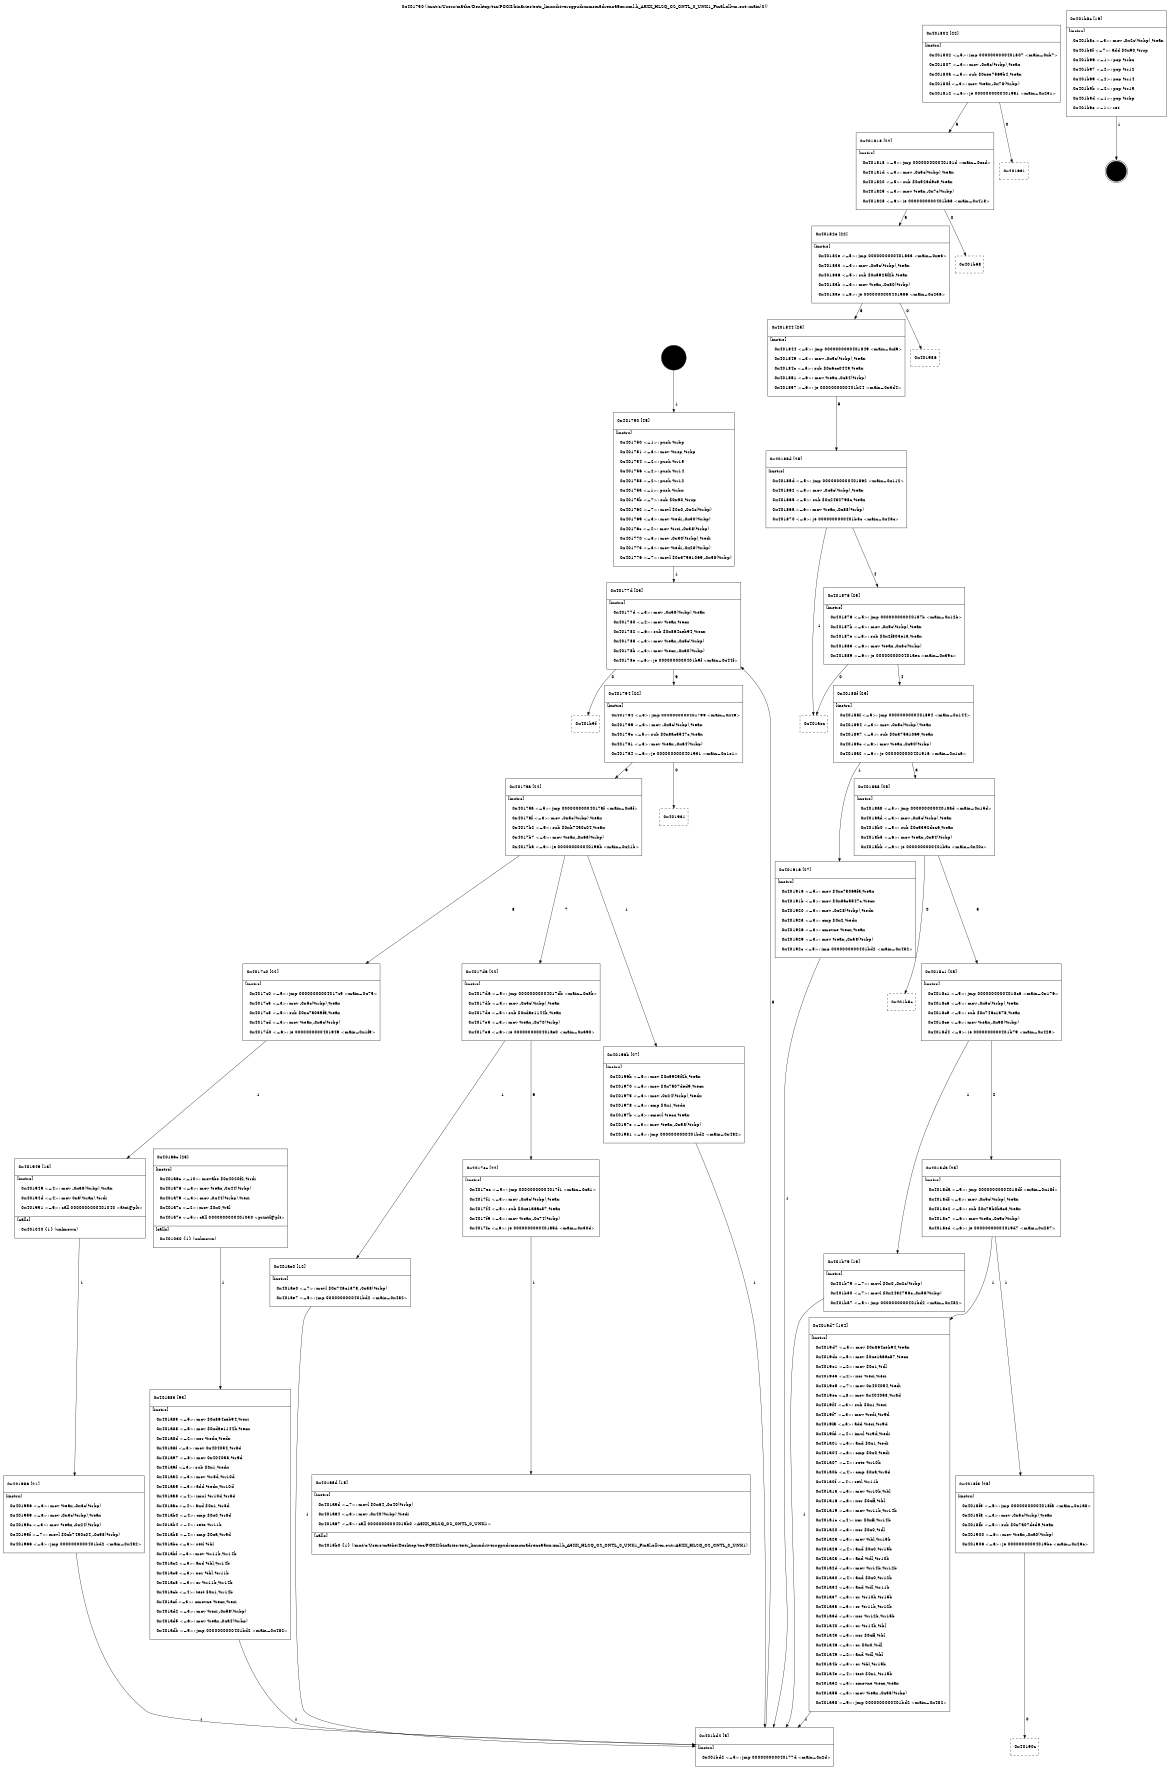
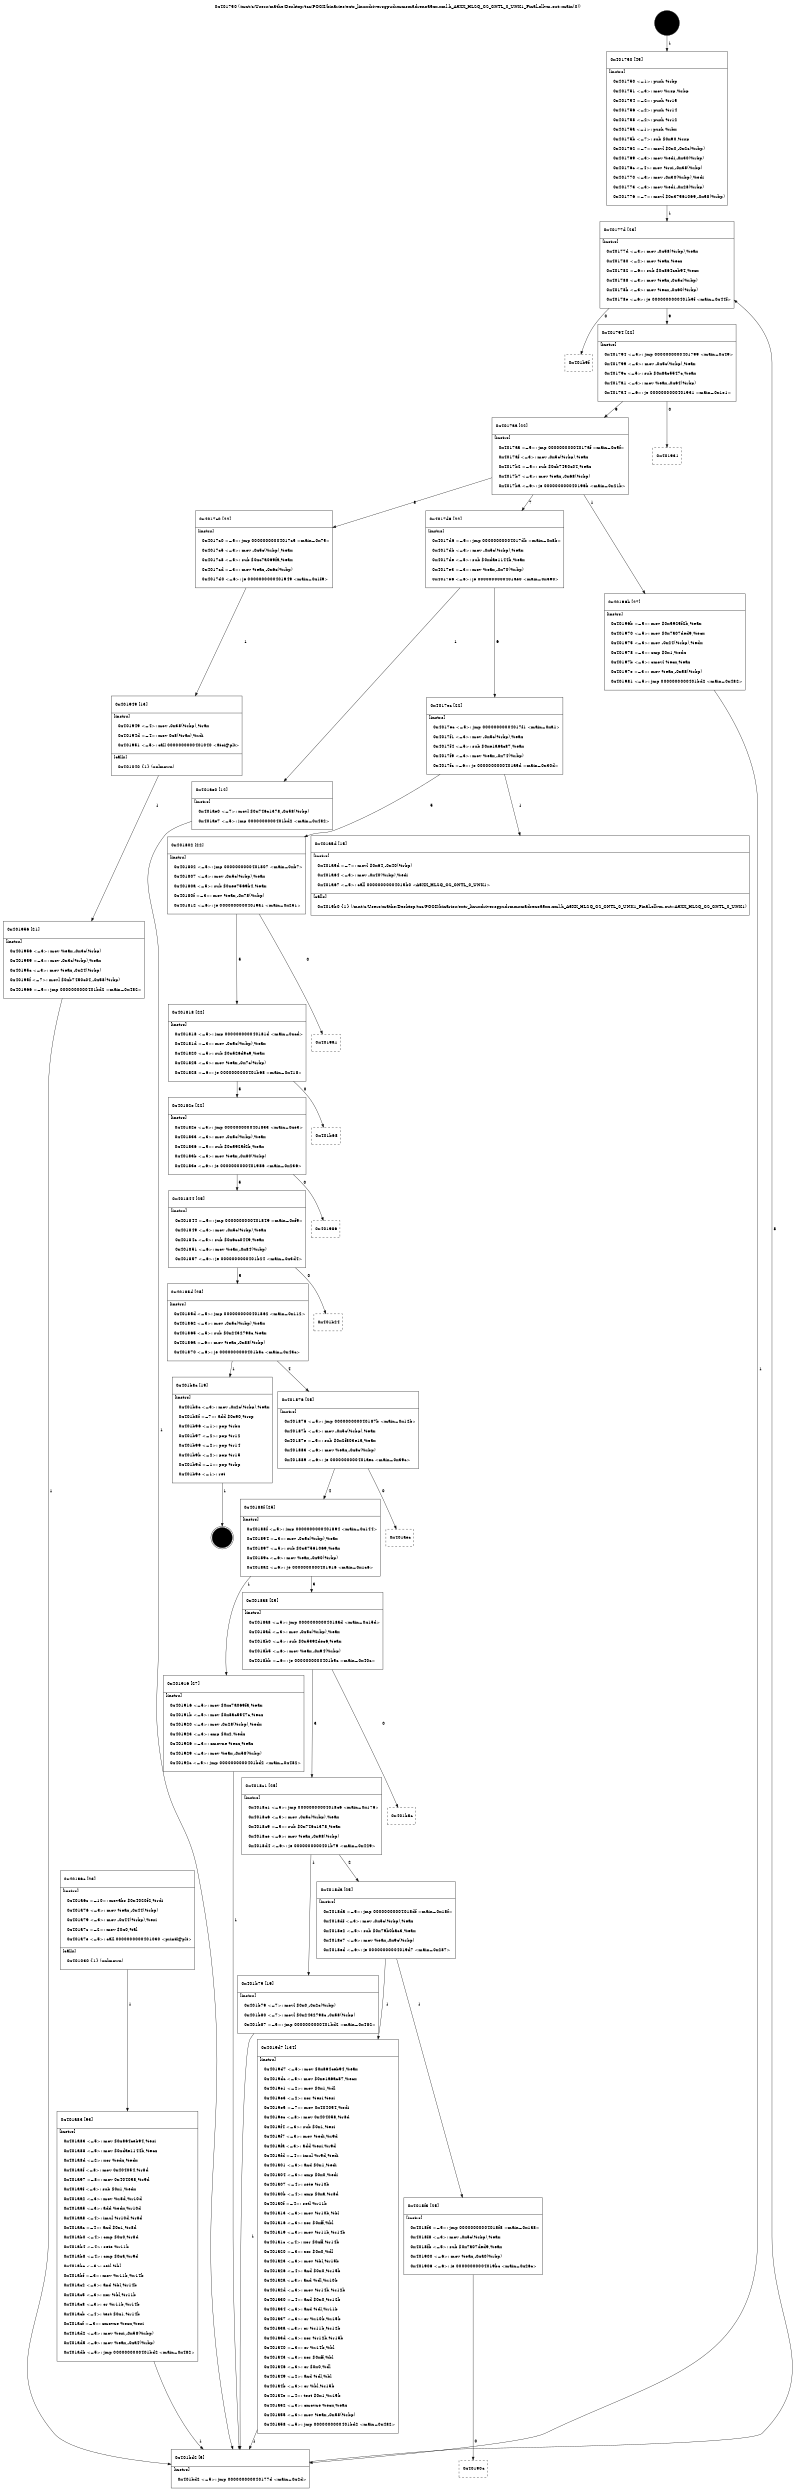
edge "0x40185d [25]" -> "0x401aec": now "0x40185d [25]" -> "0x401b8c [19]"
edge "0x4017ec [22]" -> "0x401802 [22]": added, label "5"
node "0x401b24": added
